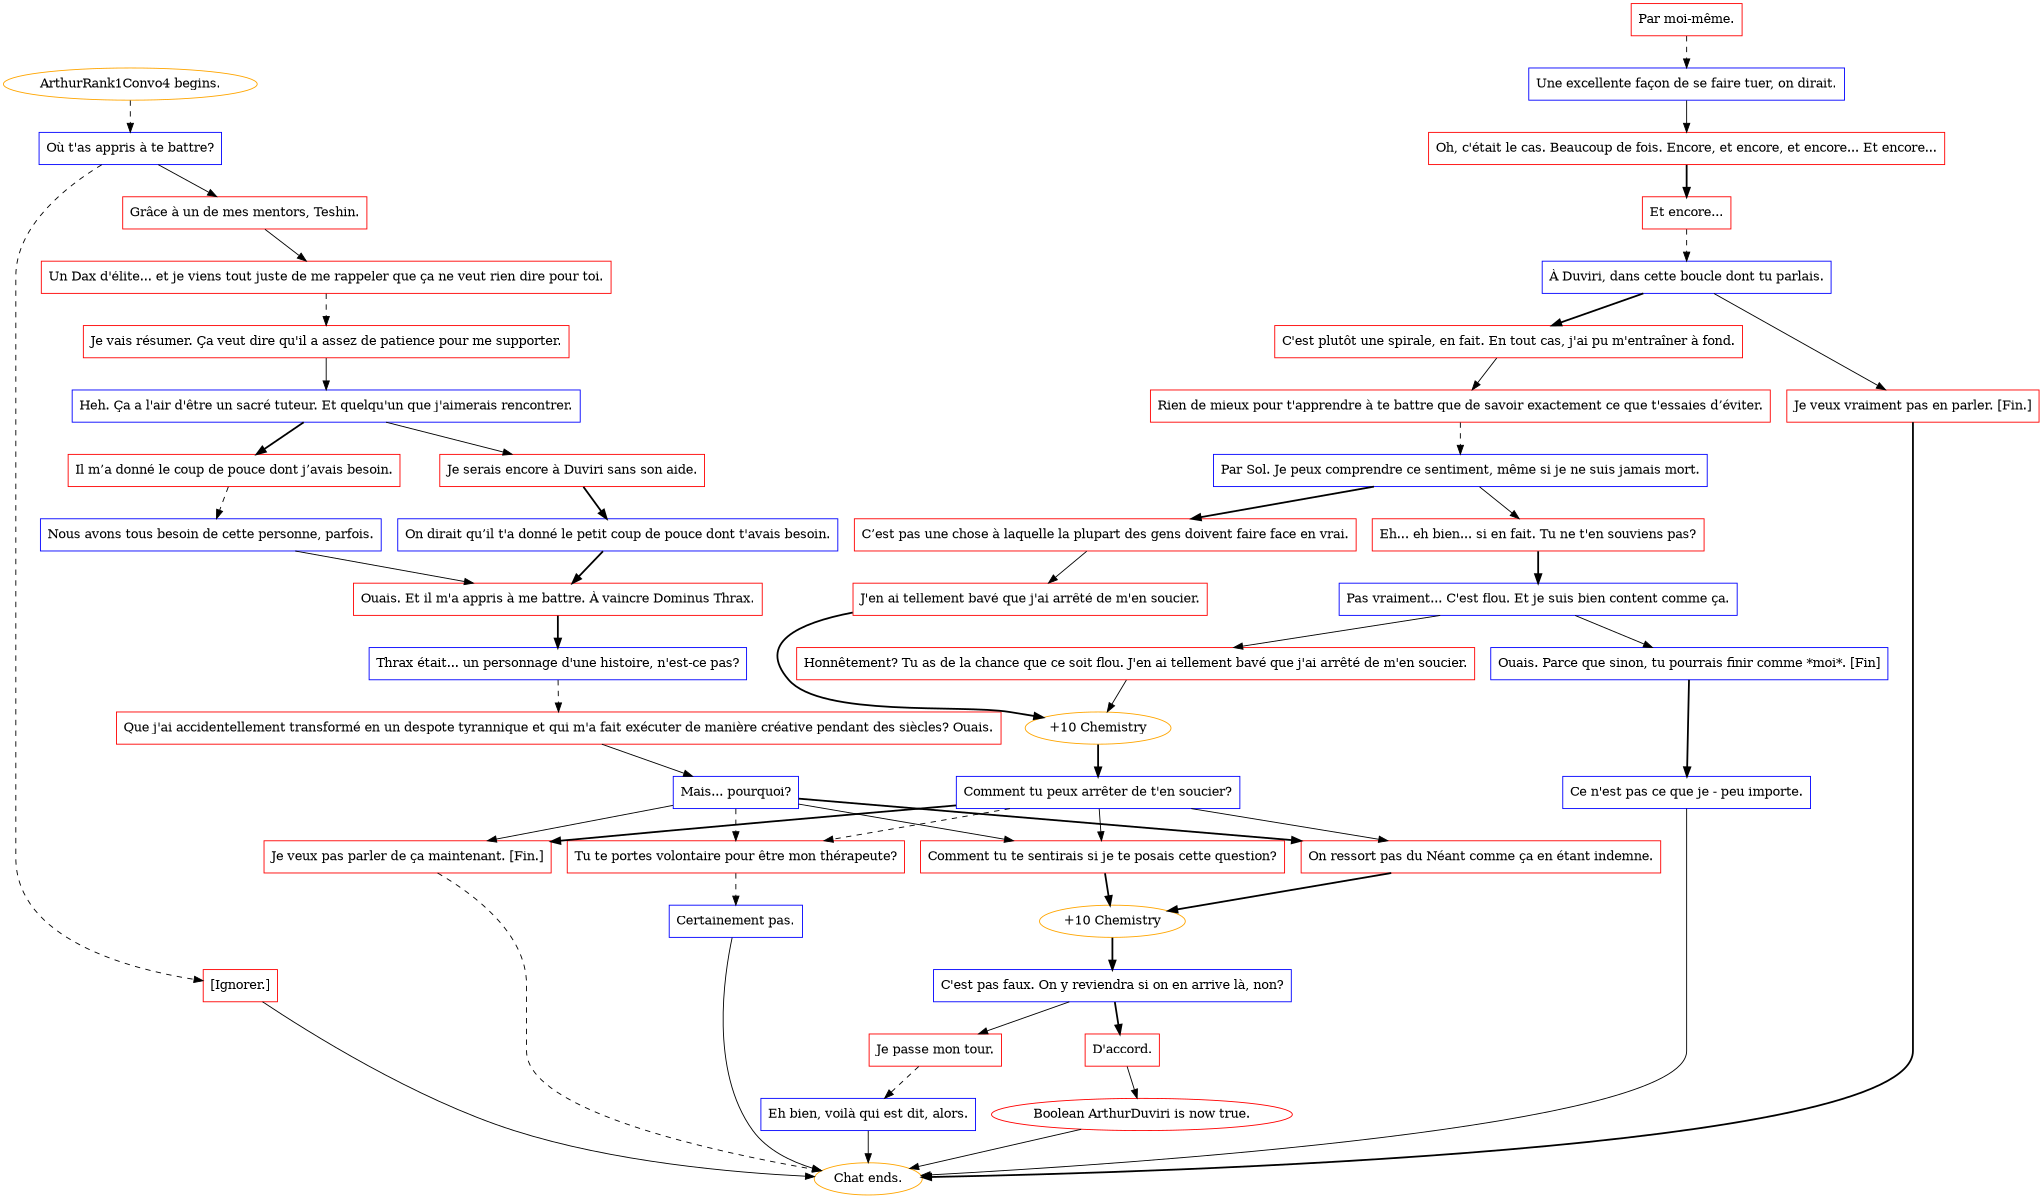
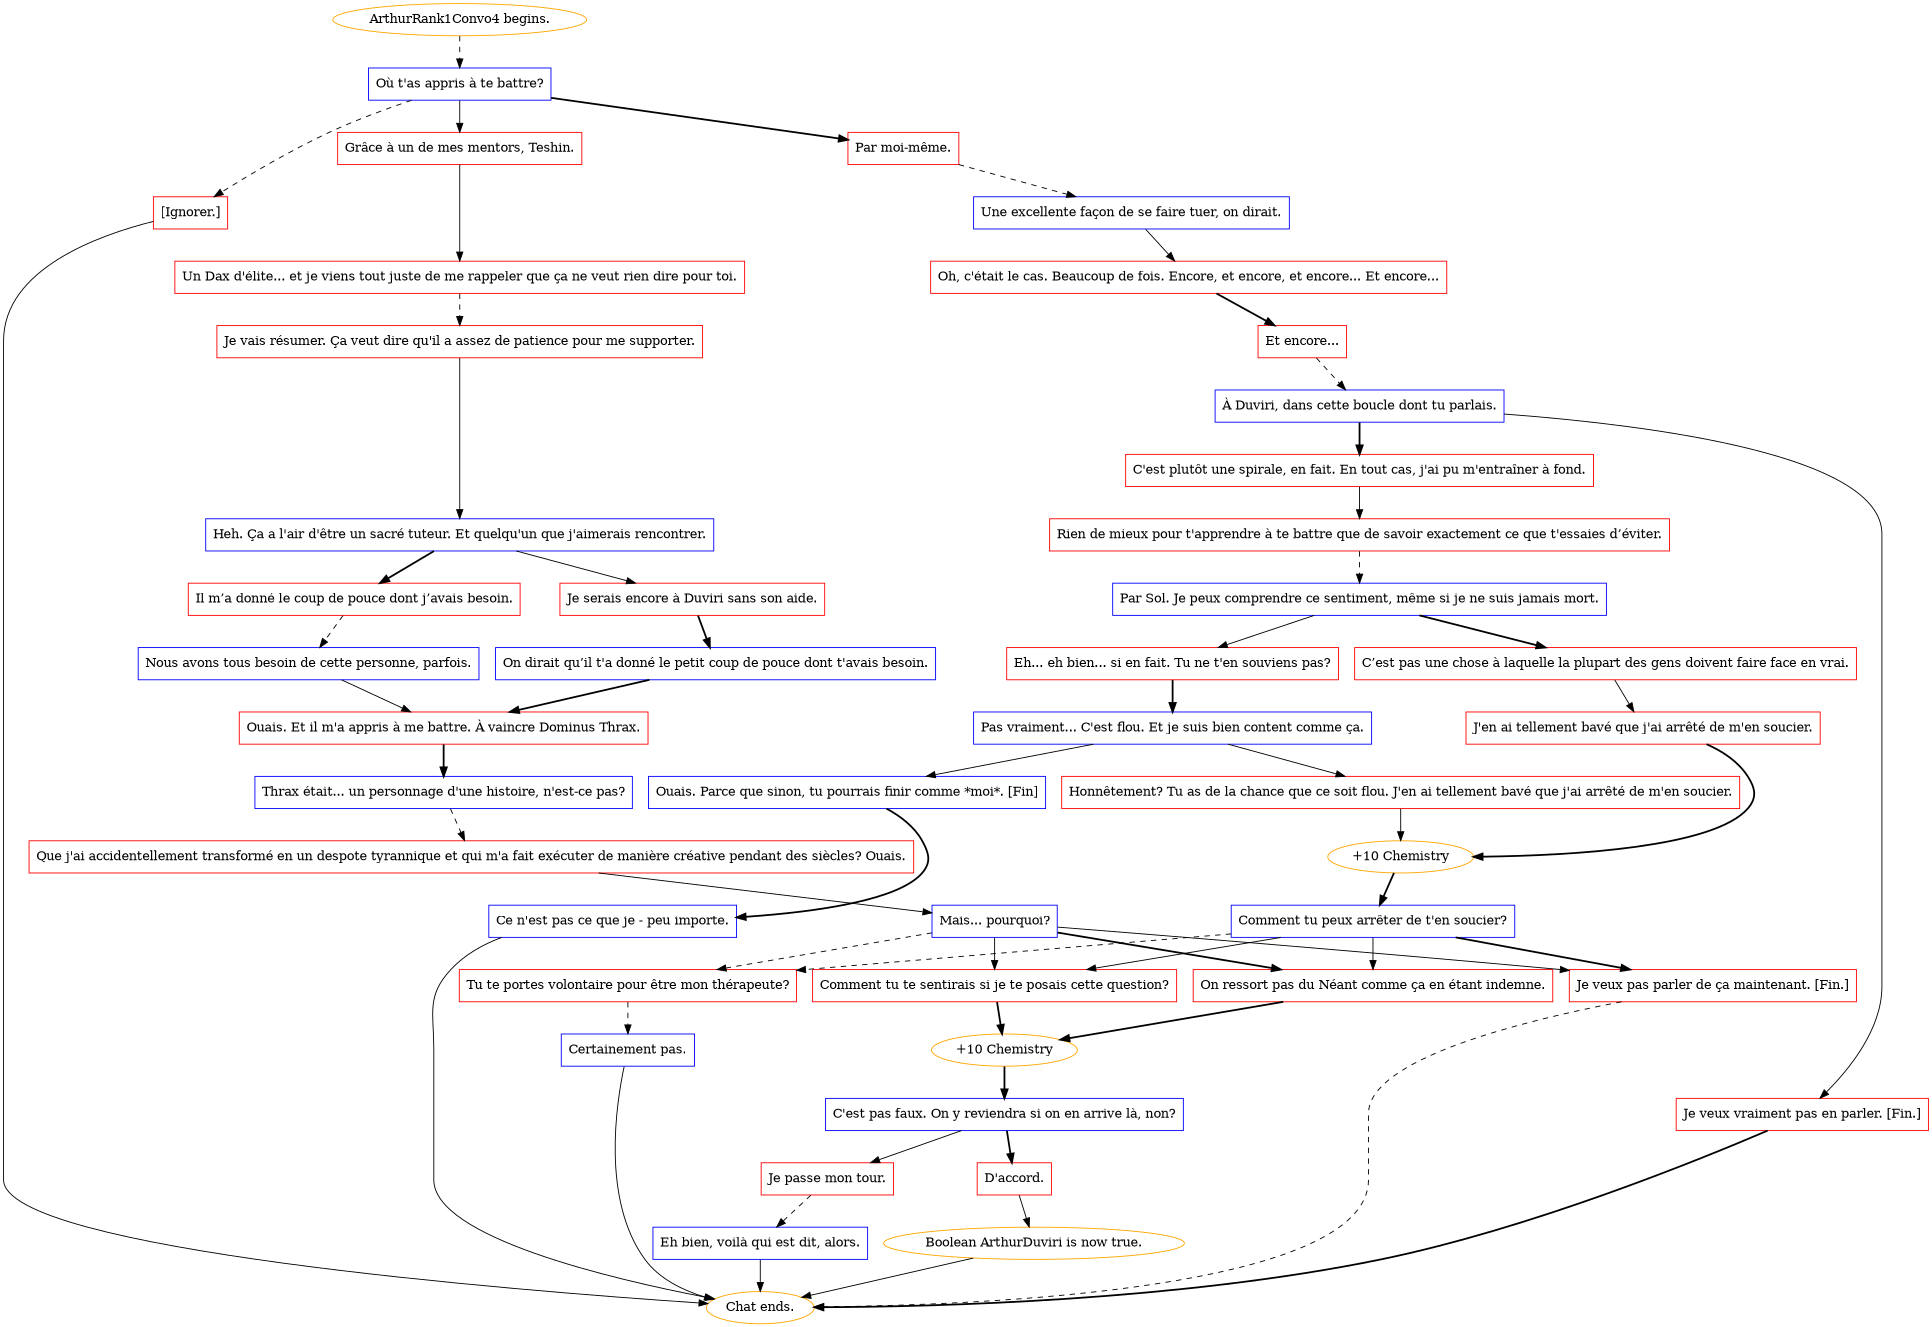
edge "Où t'as appris à te battre?" -> "Par moi-même.": added
node "Boolean ArthurDuviri is now true.": color red -> orange
